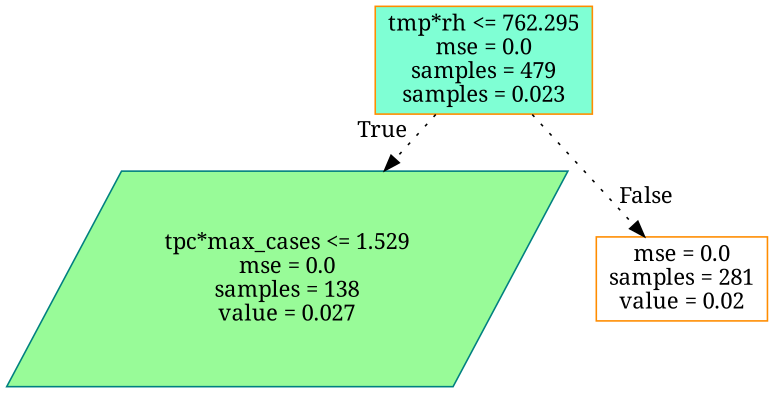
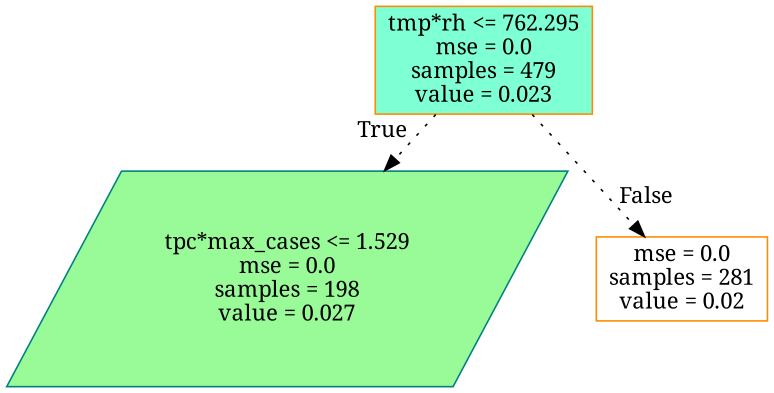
node "tmp*rh <= 762.295 mse = 0.0 samples = 479 samples = 0.023": label "tmp*rh <= 762.295 mse = 0.0 samples = 479 samples = 0.023" -> "tmp*rh <= 762.295 mse = 0.0 samples = 479 value = 0.023"
node "tpc*max_cases <= 1.529 mse = 0.0 samples = 138 value = 0.027": label "tpc*max_cases <= 1.529 mse = 0.0 samples = 138 value = 0.027" -> "tpc*max_cases <= 1.529 mse = 0.0 samples = 198 value = 0.027"
